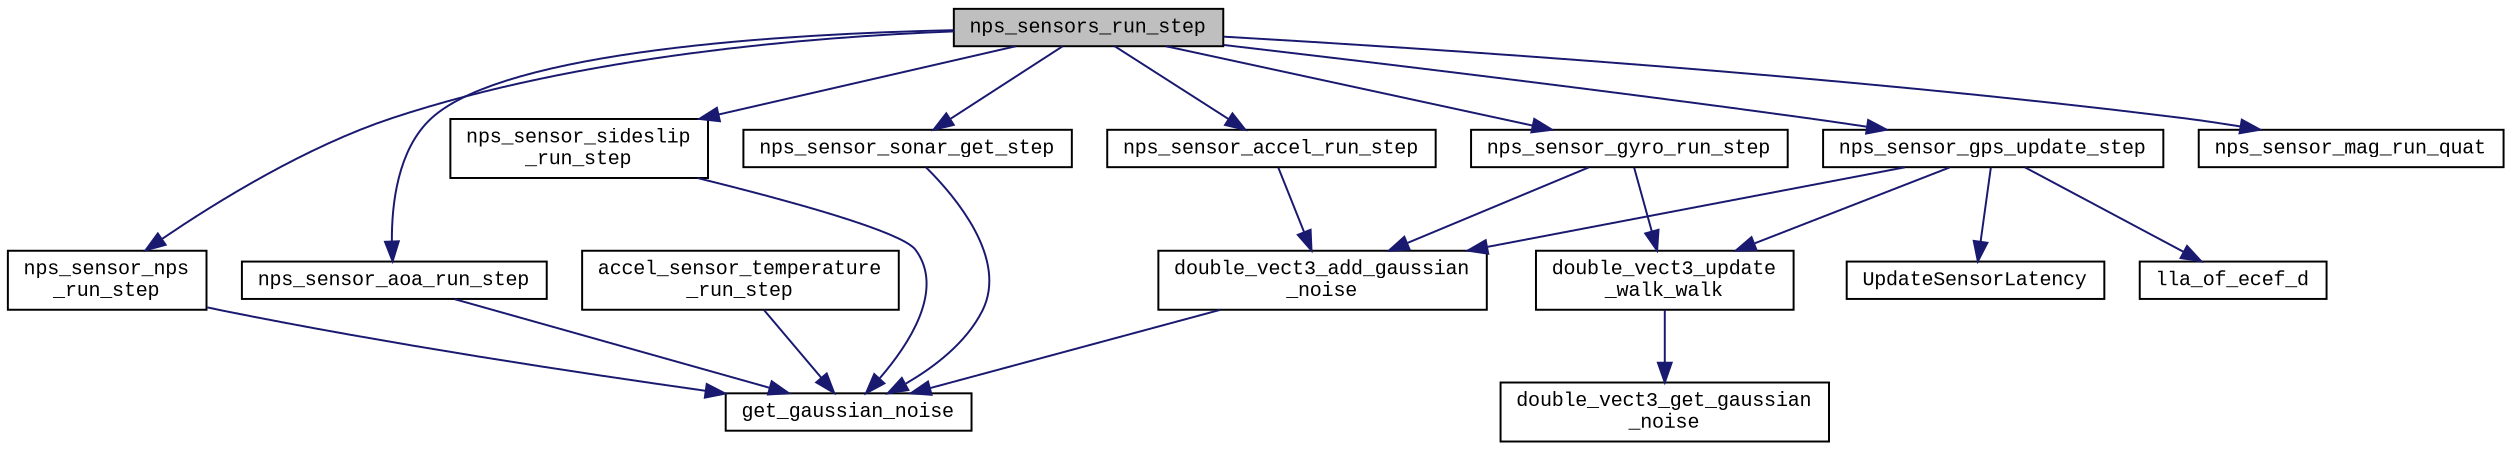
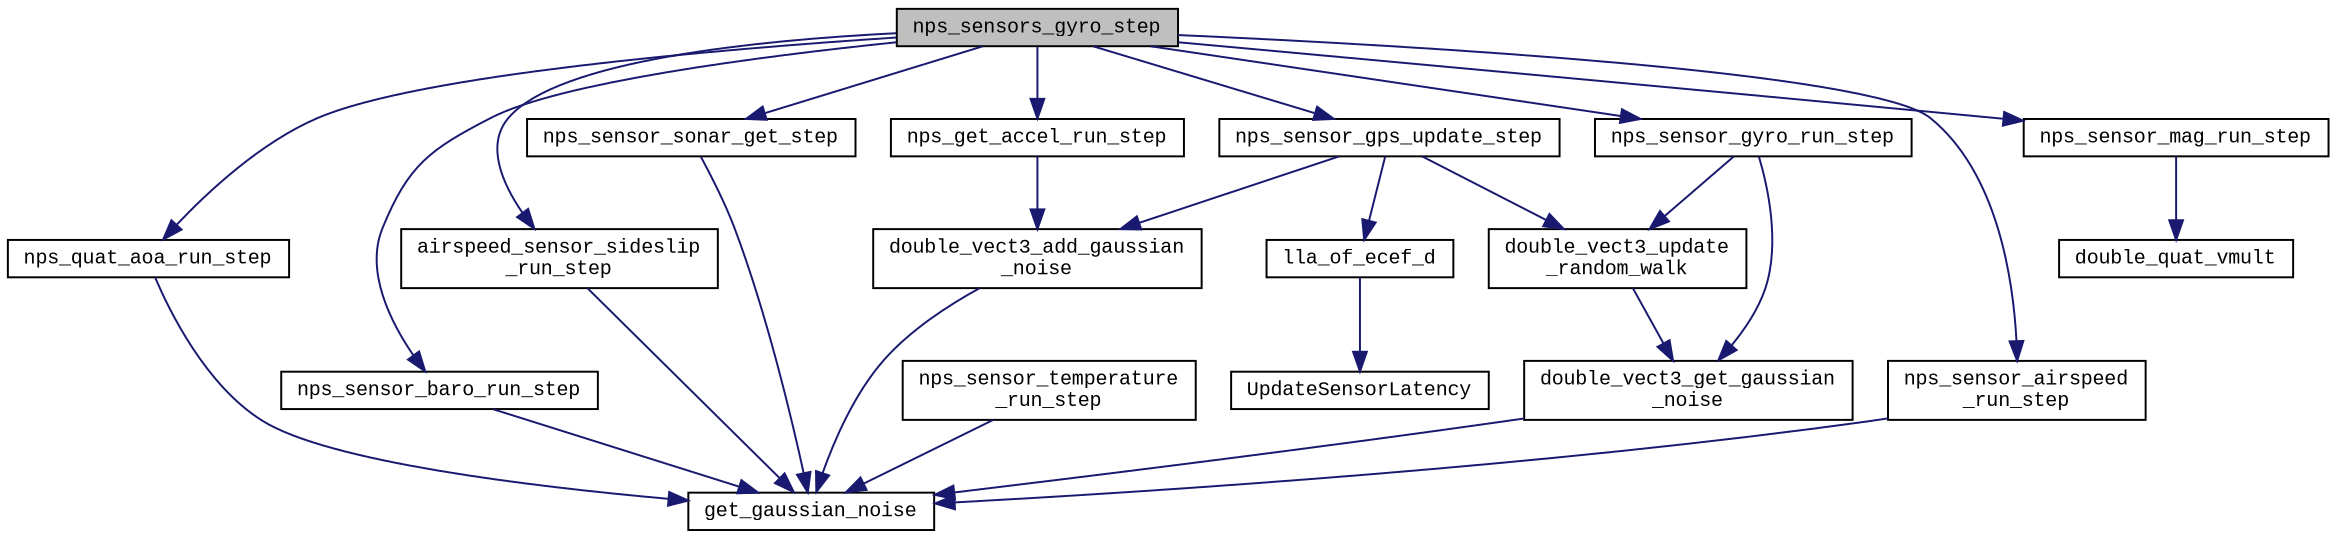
node "nps_sensors_run_step": label "nps_sensors_run_step" -> "nps_sensors_gyro_step"
node "nps_sensor_sideslip _run_step": label "nps_sensor_sideslip _run_step" -> "airspeed_sensor_sideslip _run_step"
node "nps_sensor_accel_run_step": label "nps_sensor_accel_run_step" -> "nps_get_accel_run_step"
node "nps_sensor_mag_run_quat": label "nps_sensor_mag_run_quat" -> "nps_sensor_mag_run_step"
edge "nps_sensor_gyro_run_step" -> "double_vect3_add_gaussian _noise": now "nps_sensor_gyro_run_step" -> "double_vect3_get_gaussian _noise"
edge "nps_sensor_gps_update_step" -> "UpdateSensorLatency": now "lla_of_ecef_d" -> "UpdateSensorLatency"
node "double_quat_vmult": added
node "nps_sensor_nps _run_step": label "nps_sensor_nps _run_step" -> "nps_sensor_airspeed _run_step"
node "nps_sensor_aoa_run_step": label "nps_sensor_aoa_run_step" -> "nps_quat_aoa_run_step"
node "accel_sensor_temperature _run_step": label "accel_sensor_temperature _run_step" -> "nps_sensor_temperature _run_step"
node "double_vect3_update _walk_walk": label "double_vect3_update _walk_walk" -> "double_vect3_update _random_walk"
node "nps_sensor_baro_run_step": added
edge "double_vect3_get_gaussian _noise" -> "get_gaussian_noise": added
